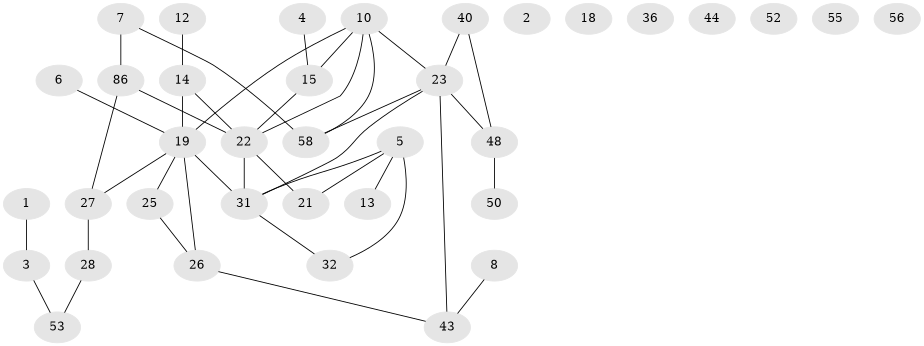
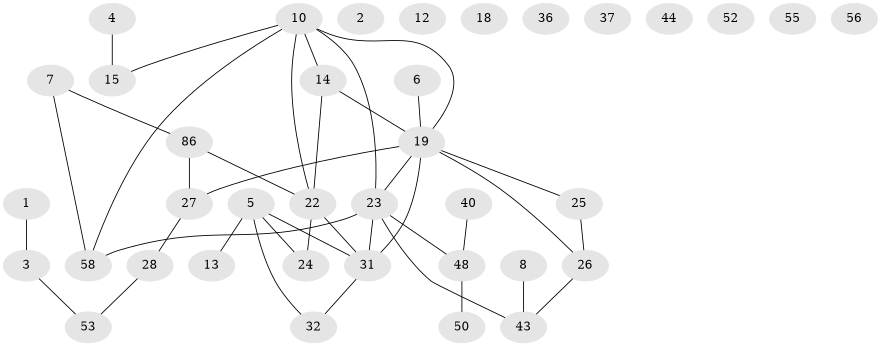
node "37": added
edge "40" -- "23": now "19" -- "23"
edge "12" -- "14": now "10" -- "14"
edge "15" -- "22": removed
node "21": label "21" -> "24"
